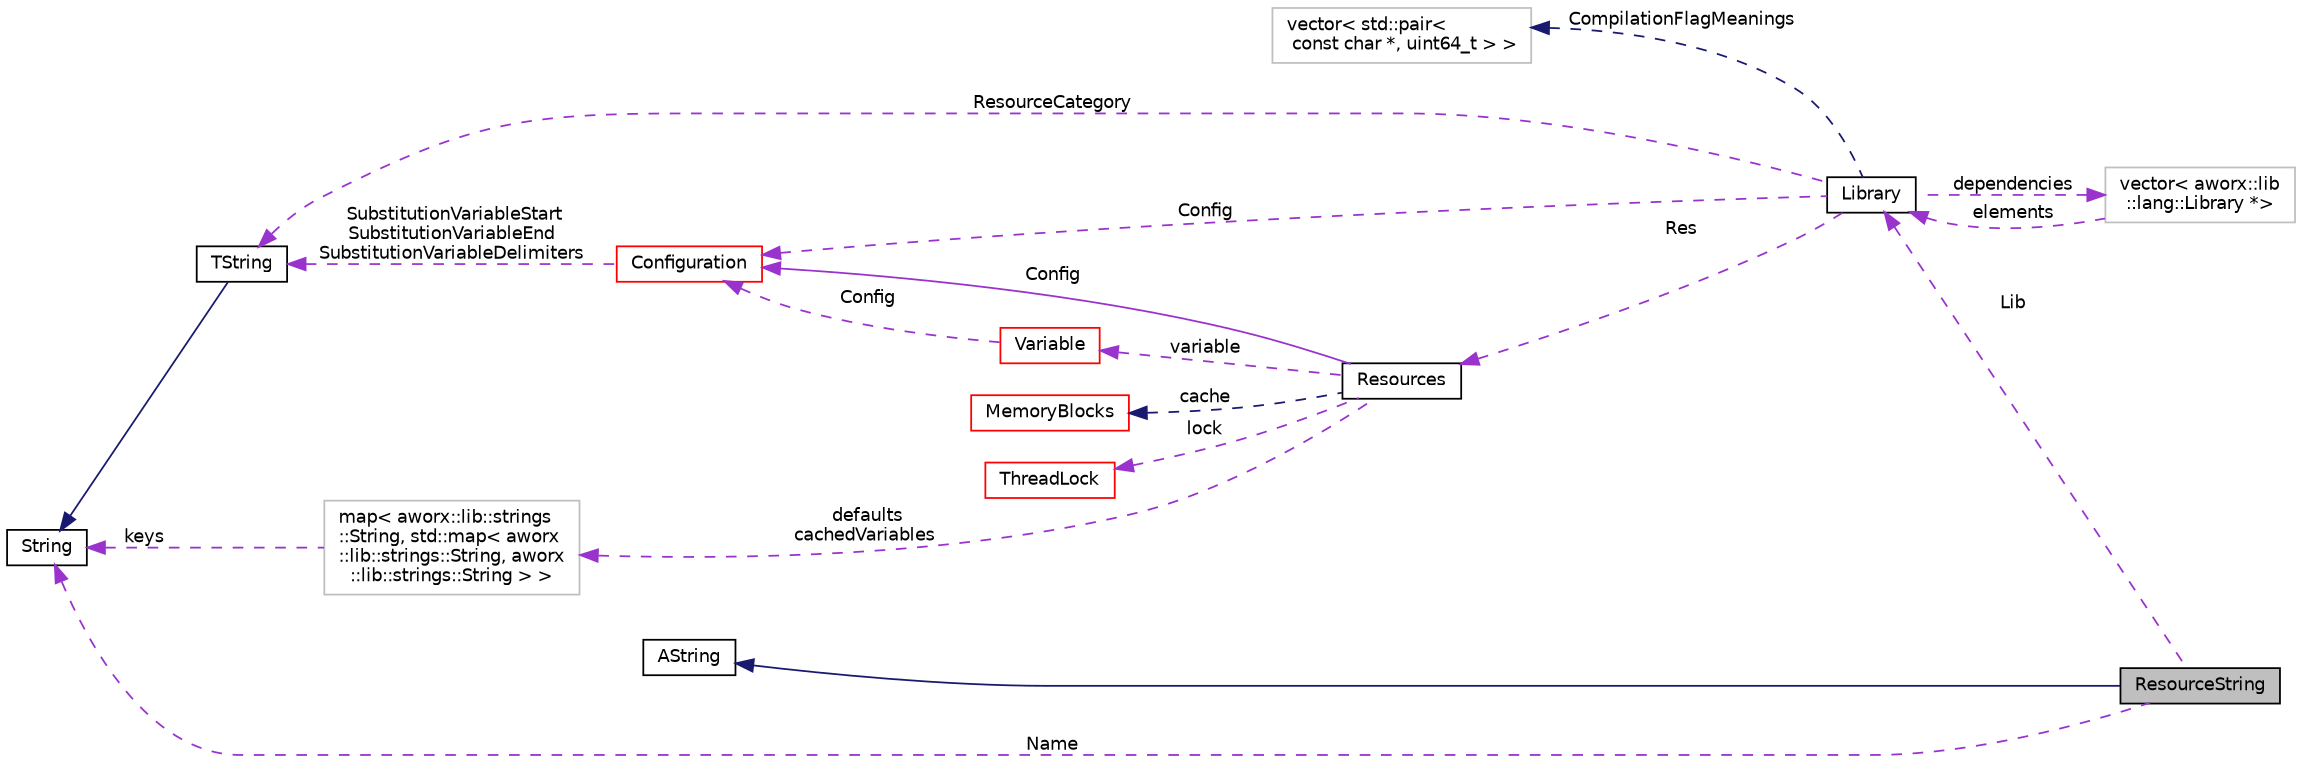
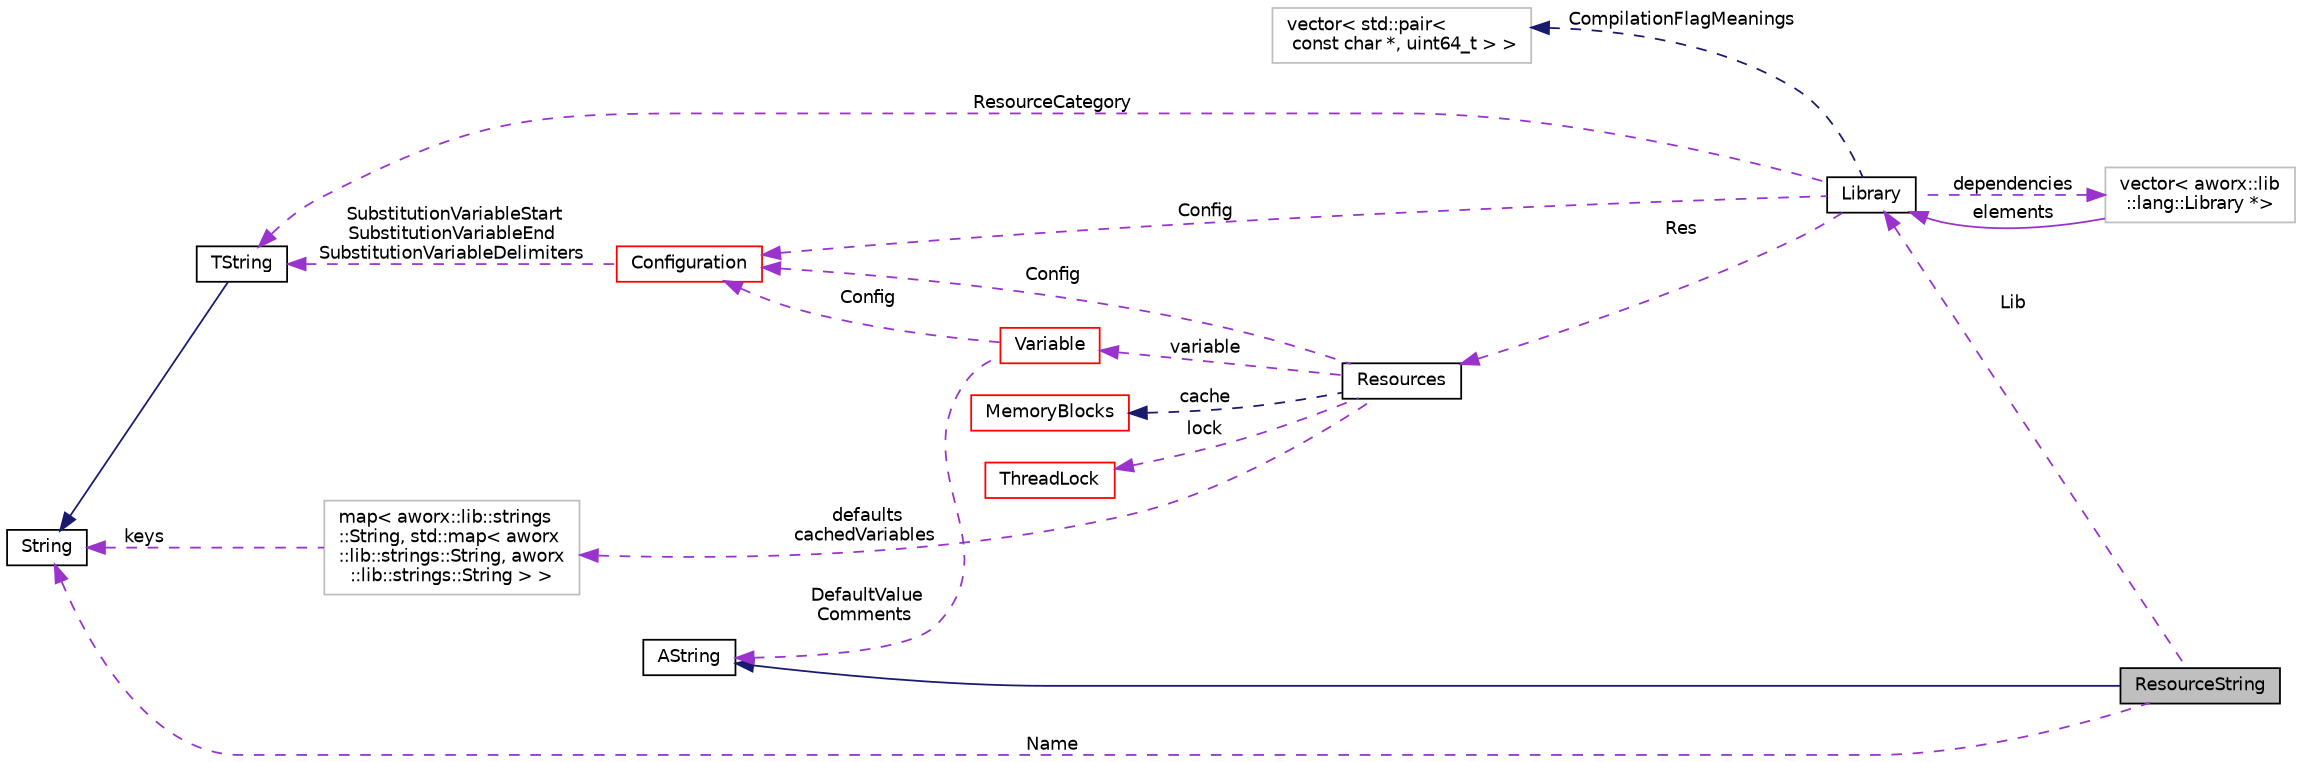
edge "vector< aworx::lib ::lang::Library *>" -> "Library": style dashed -> solid
edge "Resources" -> "Configuration": style solid -> dashed
edge "Variable" -> "AString": added, label "DefaultValue Comments"
